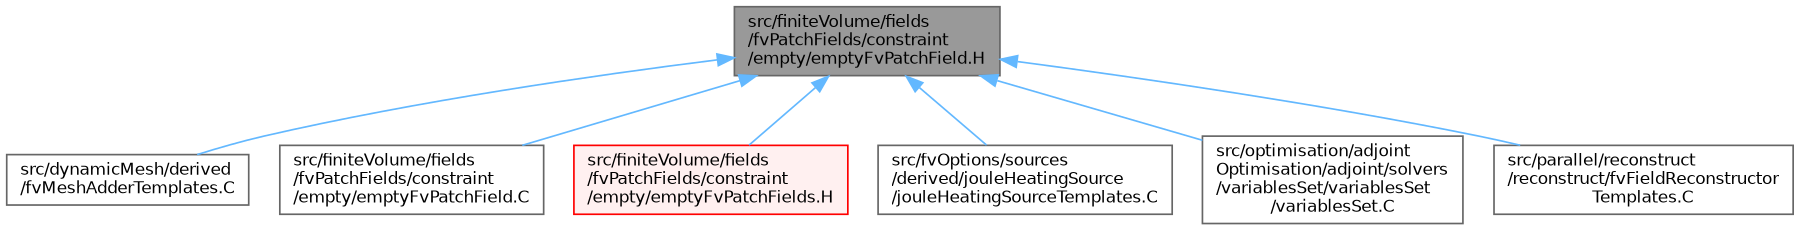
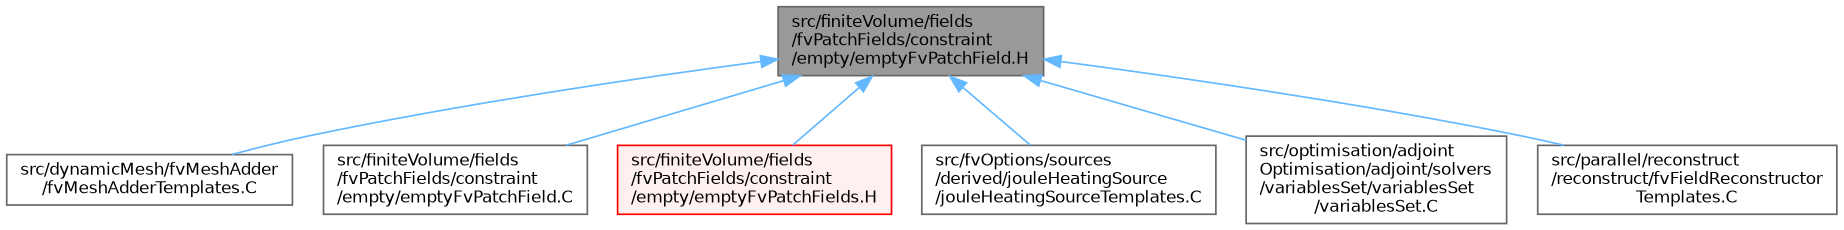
node "src/dynamicMesh/derived /fvMeshAdderTemplates.C": label "src/dynamicMesh/derived /fvMeshAdderTemplates.C" -> "src/dynamicMesh/fvMeshAdder /fvMeshAdderTemplates.C"
